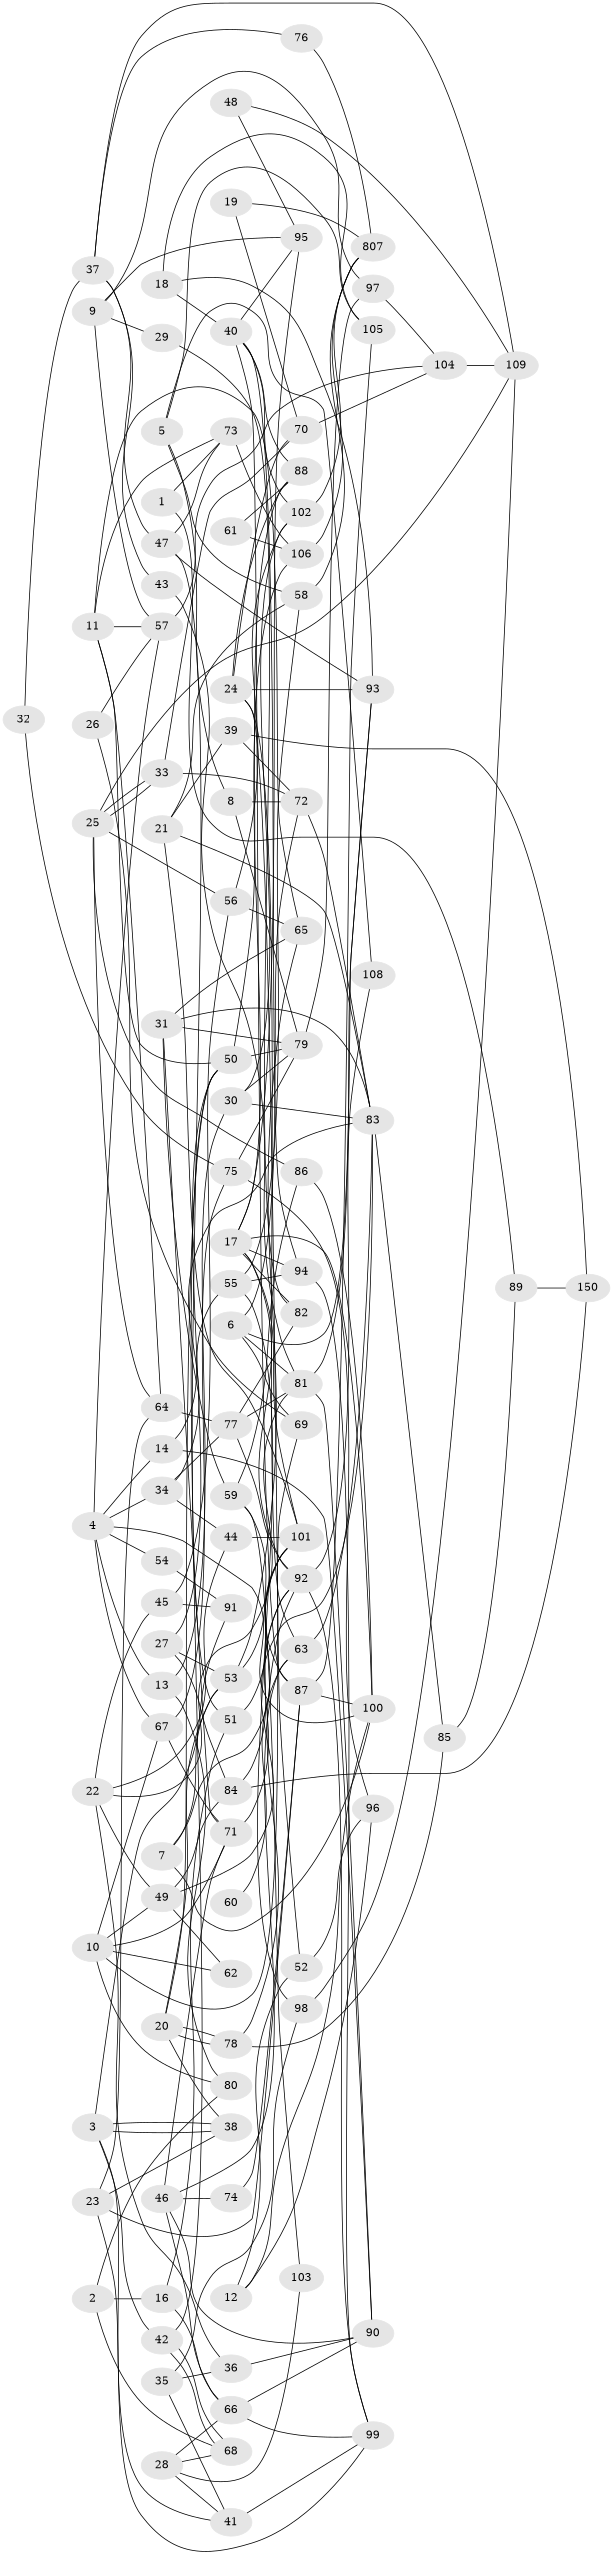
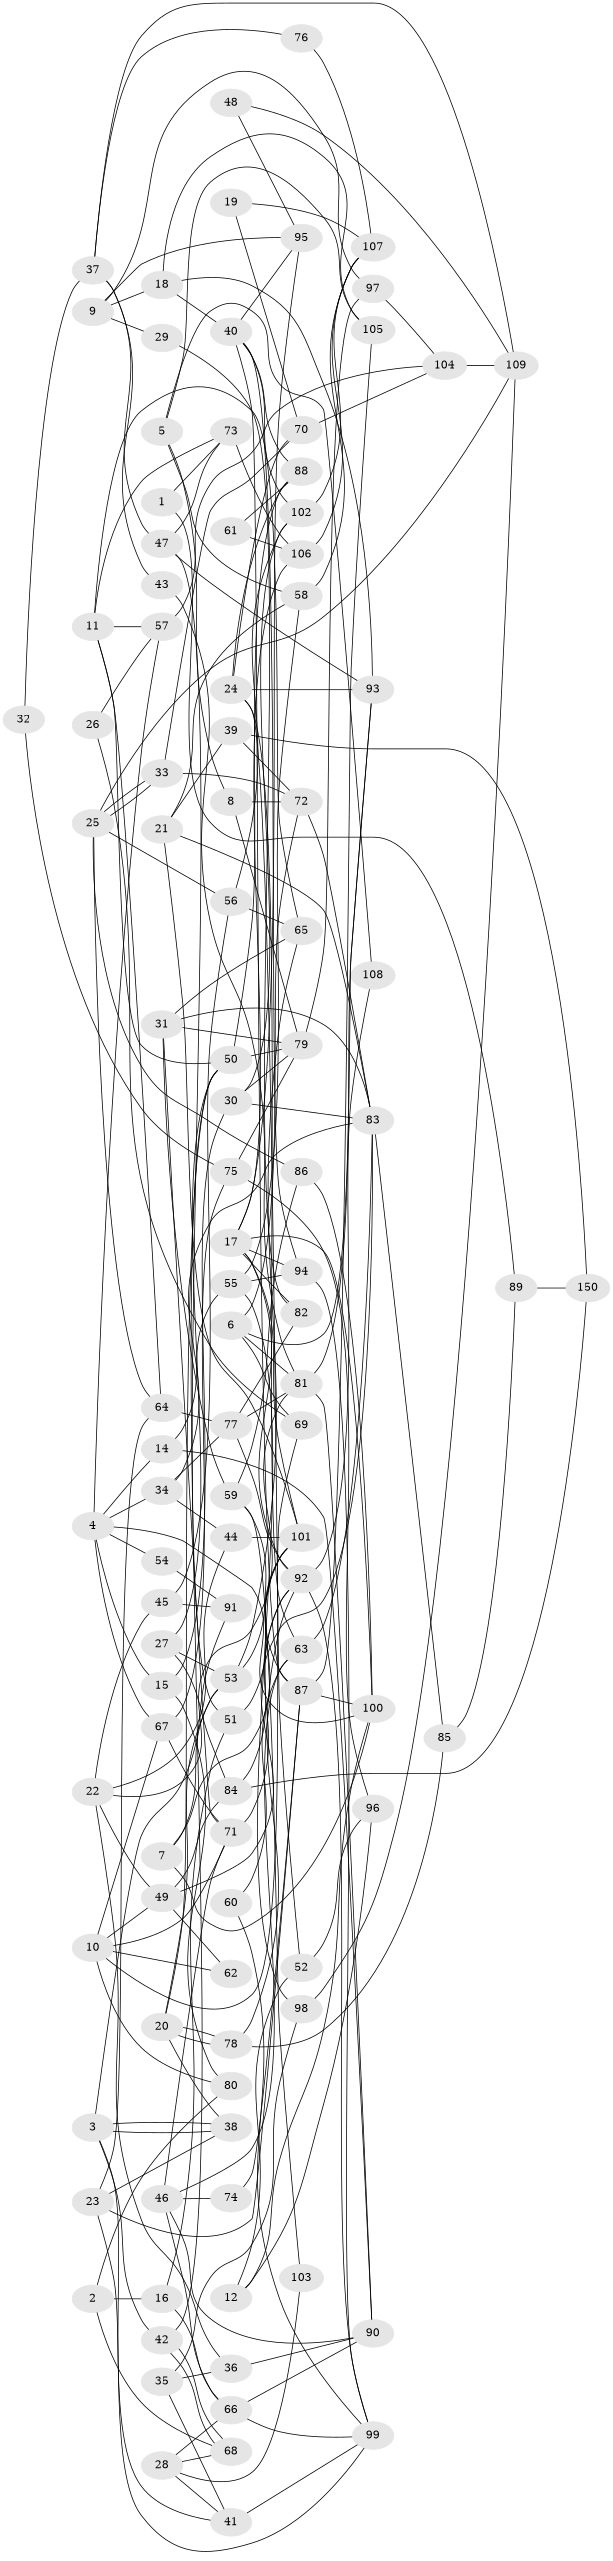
node "807": label "807" -> "107"
edge "9" -- "57": now "9" -- "18"
node "13": label "13" -> "15"
edge "60" -- "99": added
